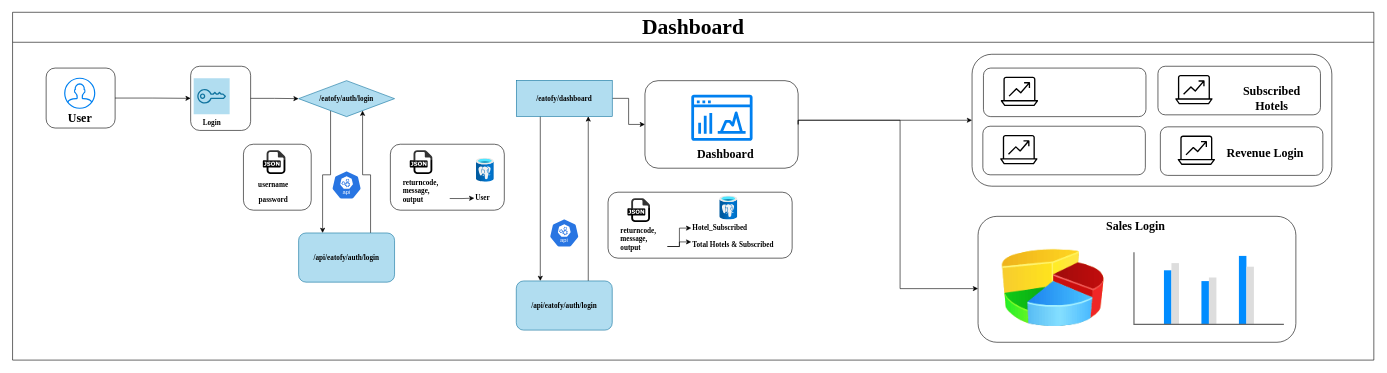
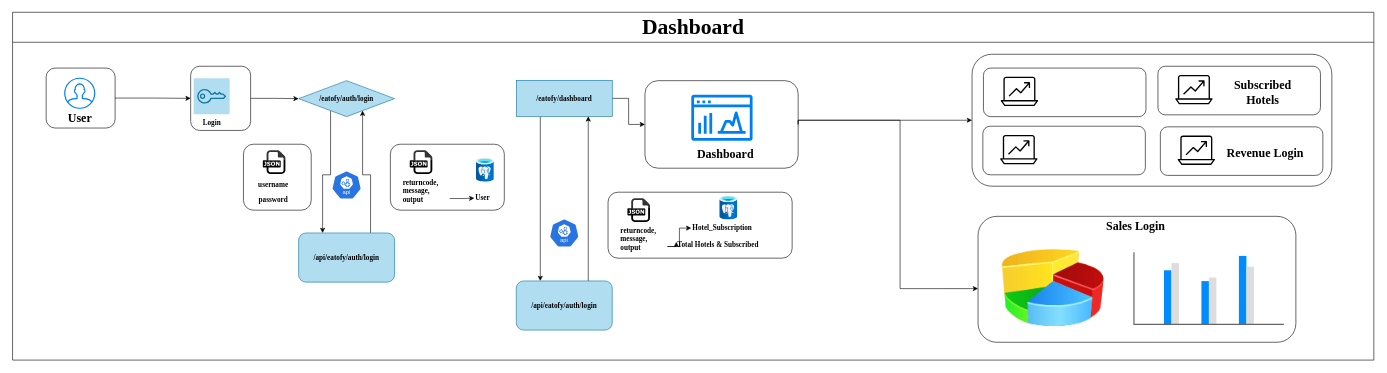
node "Subscribed Hotels": moved (1272, 98) -> (1263, 92)
node "Hotel_Subscribed": label "Hotel_Subscribed" -> "Hotel_Subscription"
node "Total Hotels & Subscribed": moved (736, 245) -> (721, 245)
